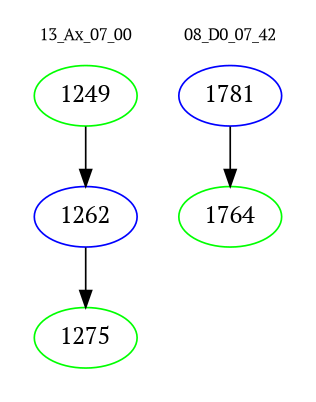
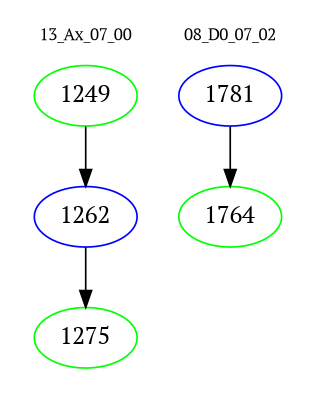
cluster "08_D0_07_42": label "08_D0_07_42" -> "08_D0_07_02"
